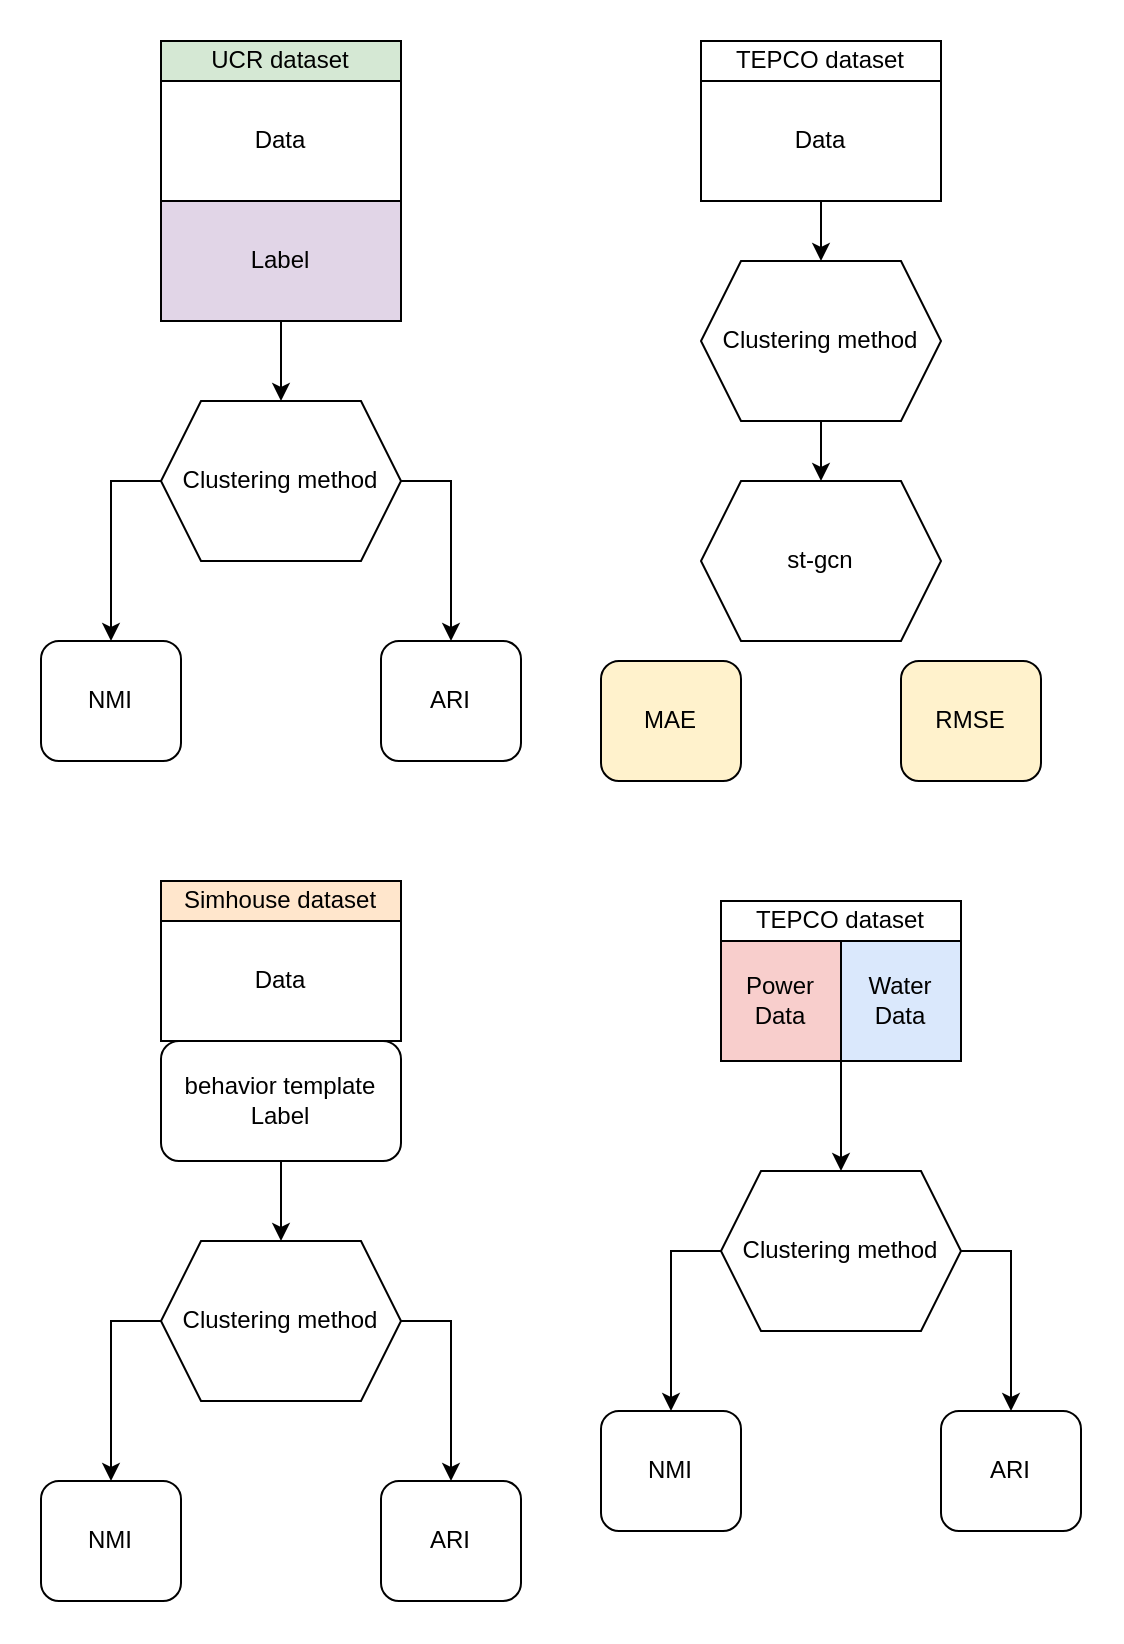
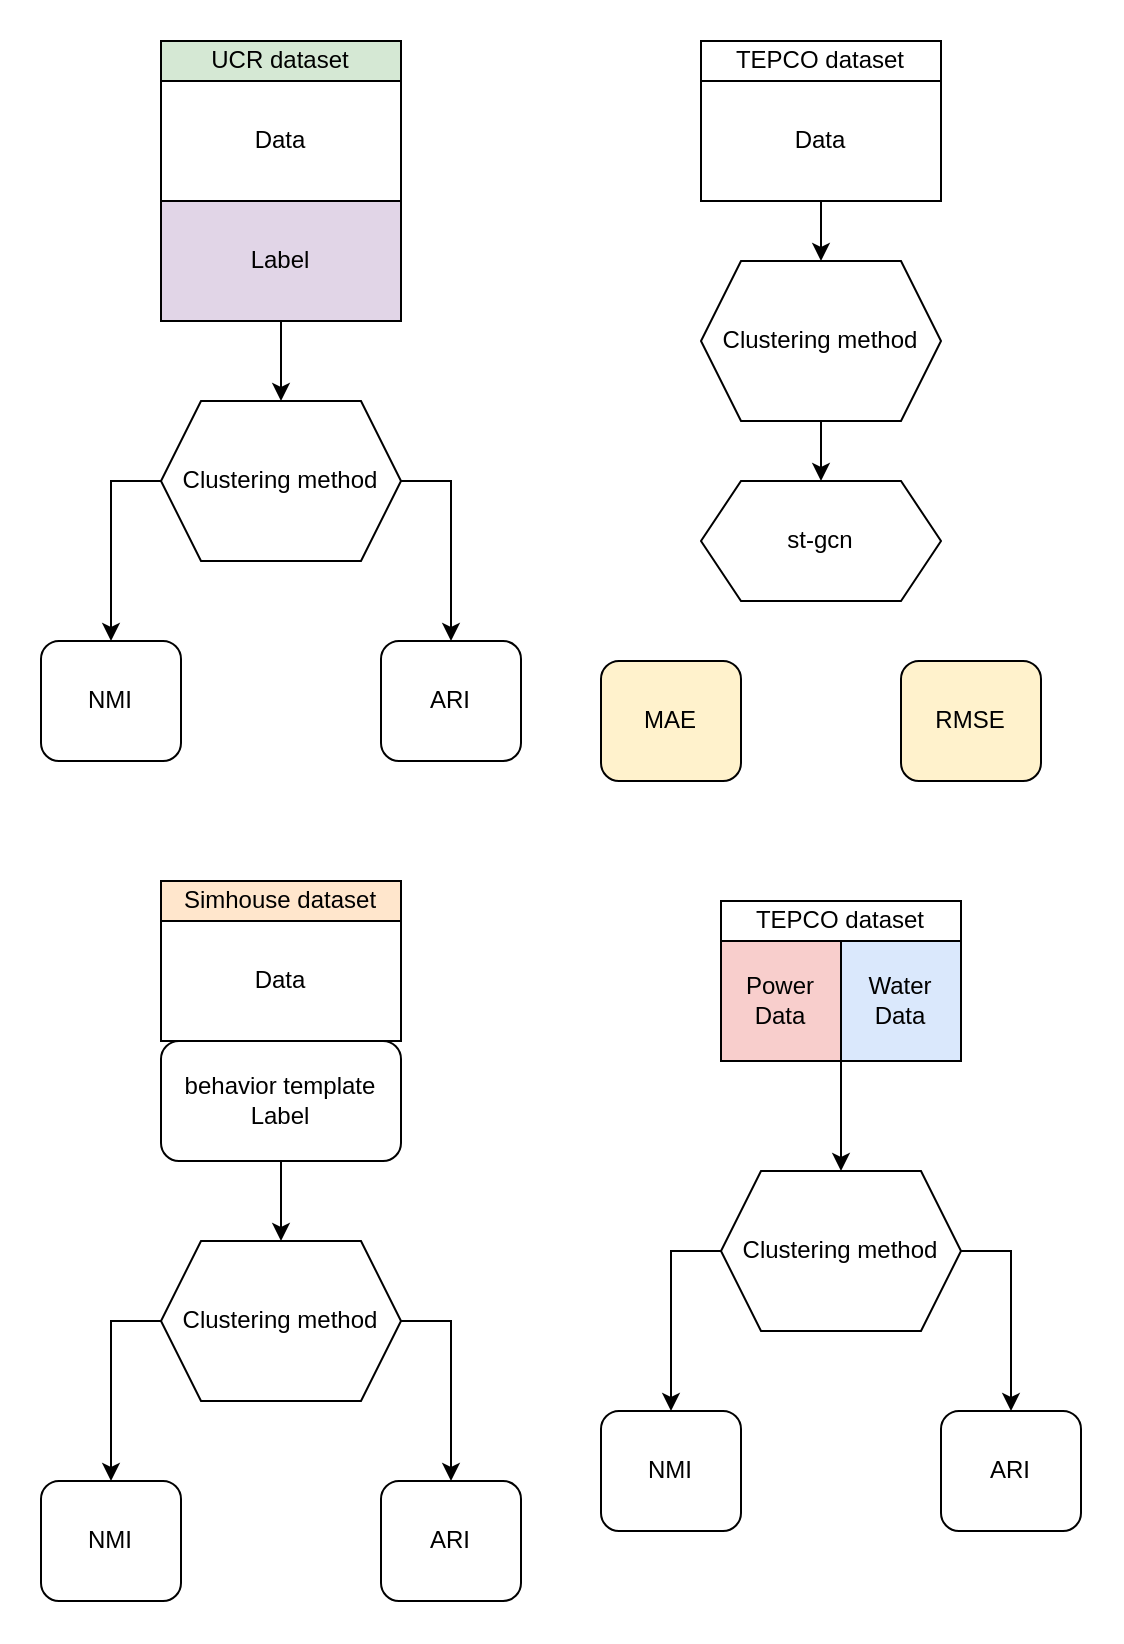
node "st-gcn": size 240x160 -> 240x120
